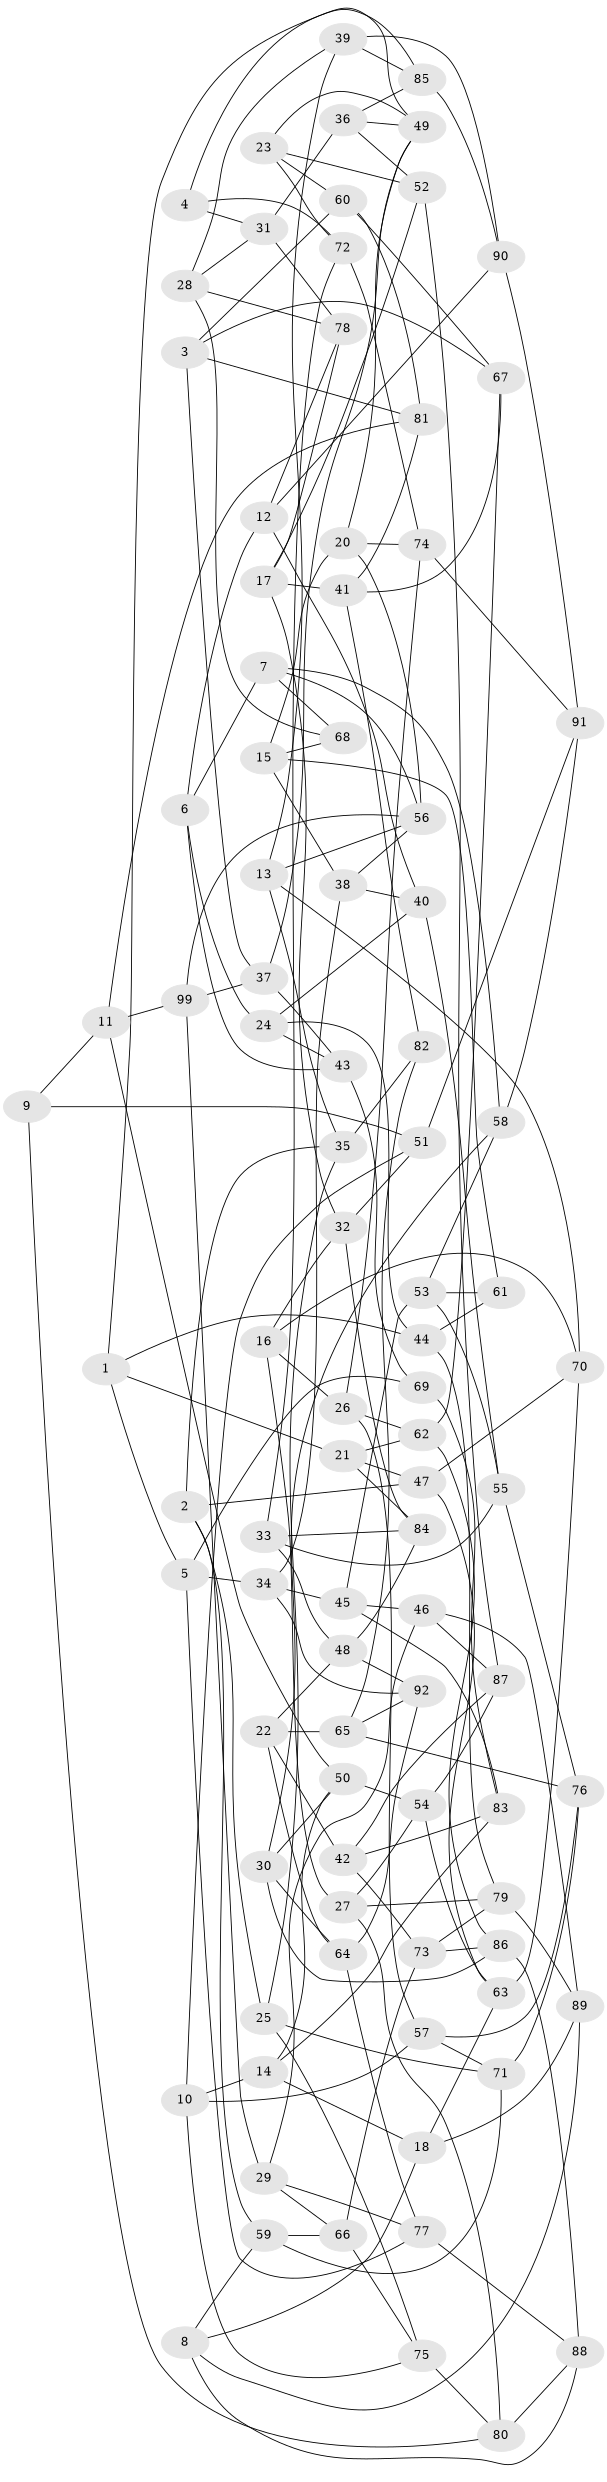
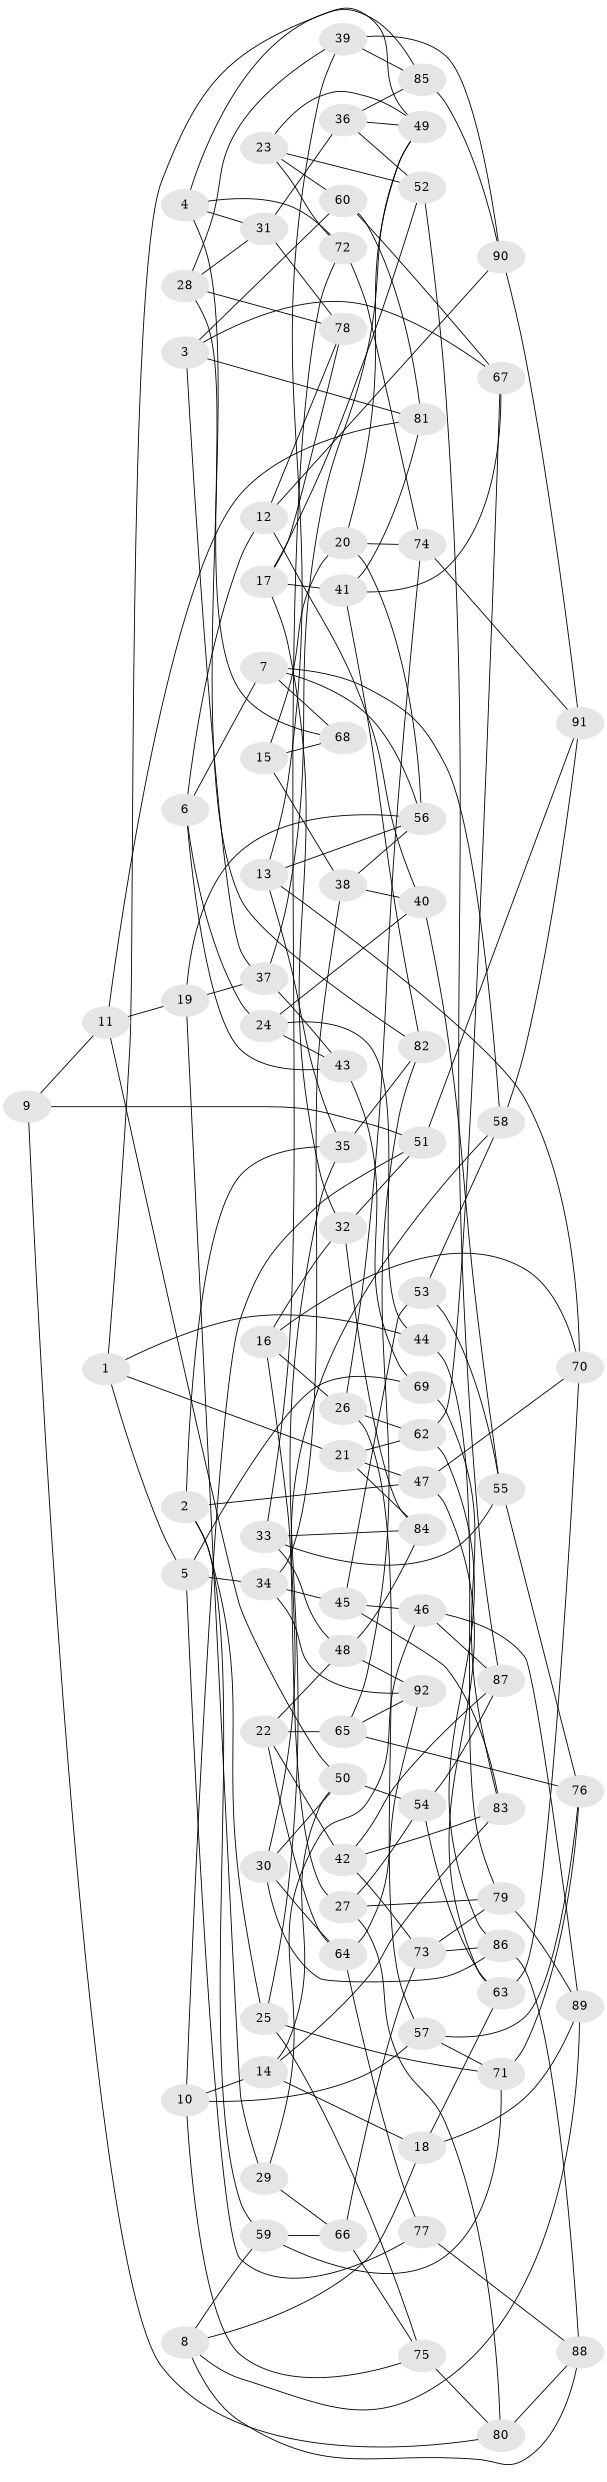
edge "4" -- "82": added
node "99": label "99" -> "19"
node "61": removed
edge "29" -- "77": removed
